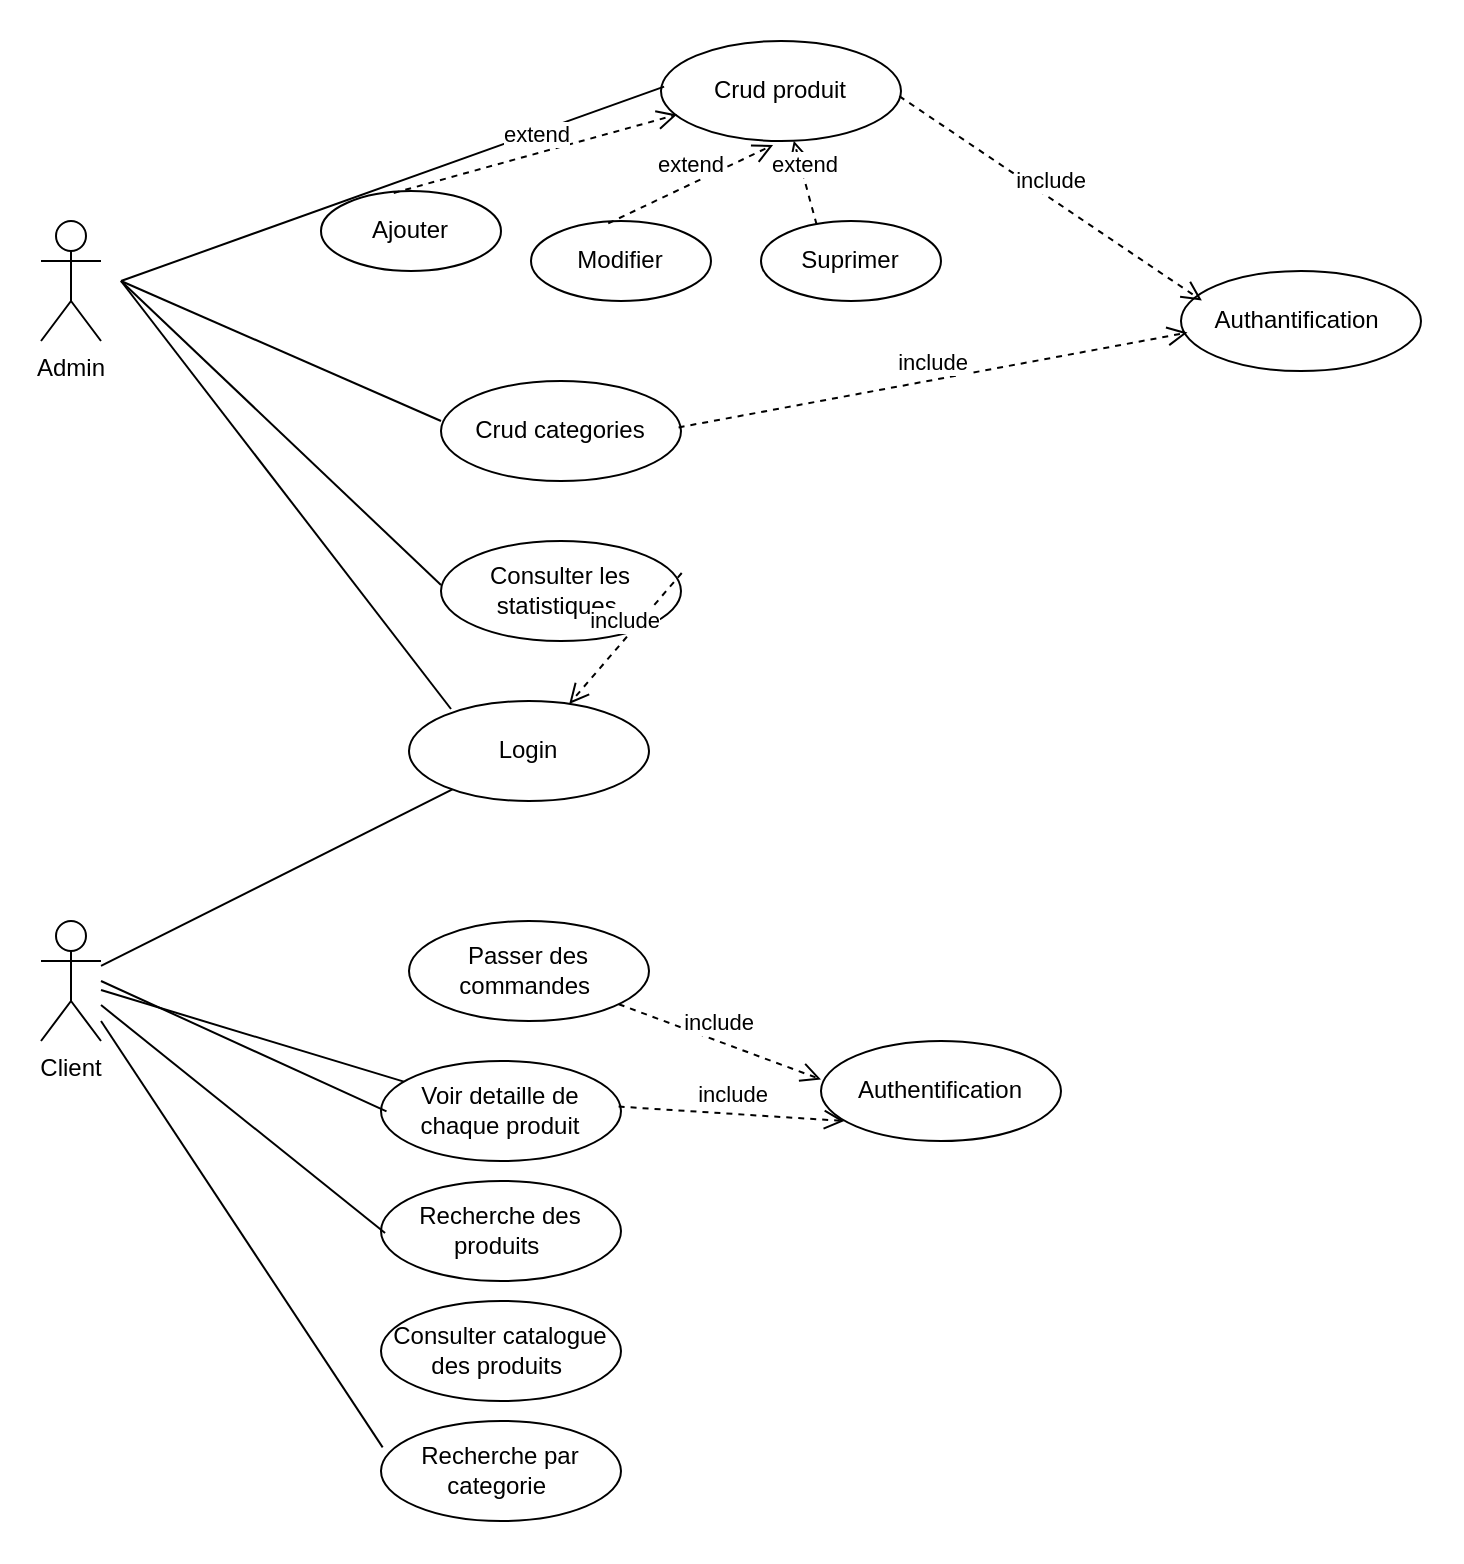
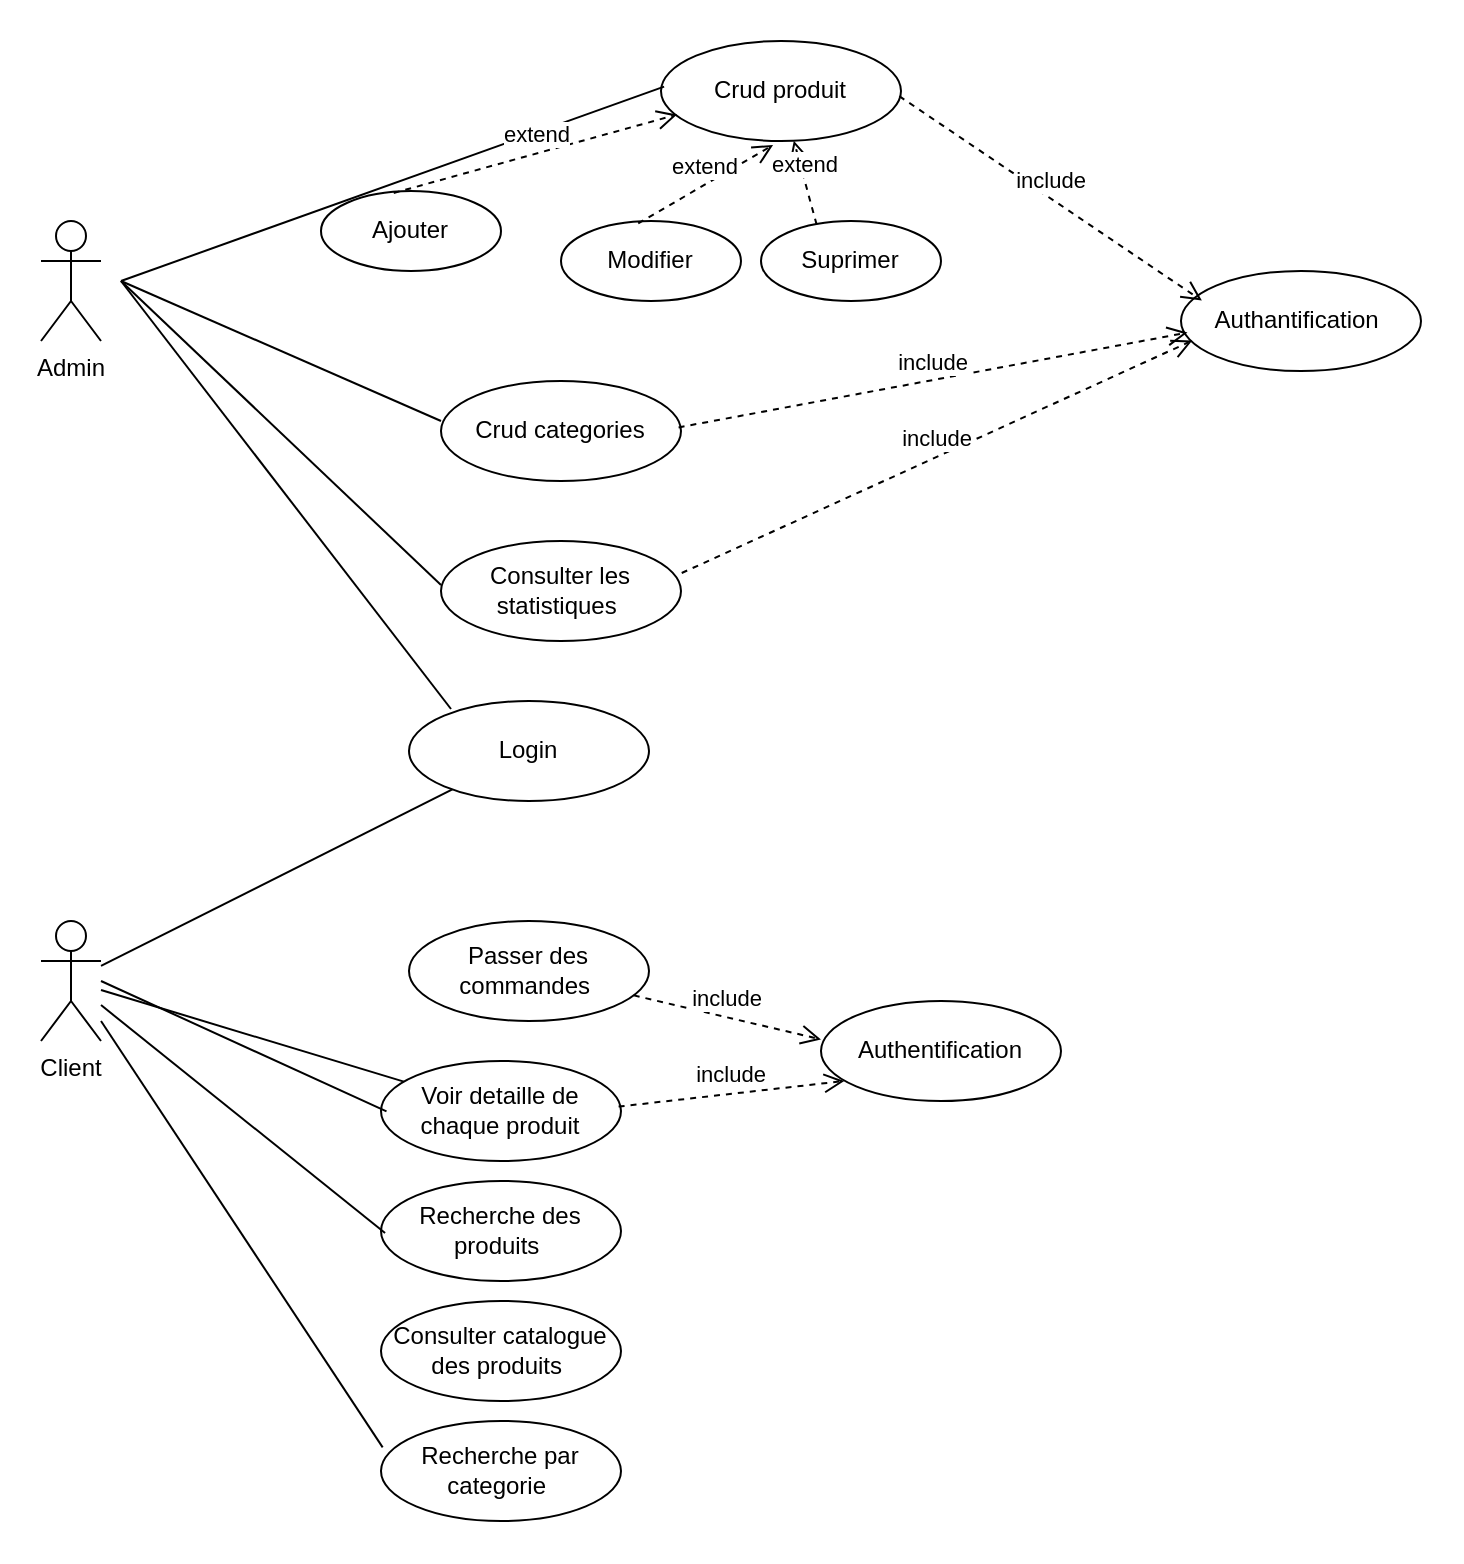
node "Modifier": moved (621, 261) -> (651, 261)
edge "Consulter les statistiques" -> "Login": now "Consulter les statistiques" -> "Authantification"
node "Authentification": moved (941, 1091) -> (941, 1051)
